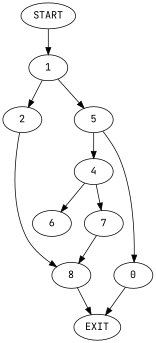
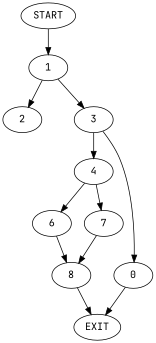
node "5": label "5" -> "3"
edge "2" -> "8": now "6" -> "8"
